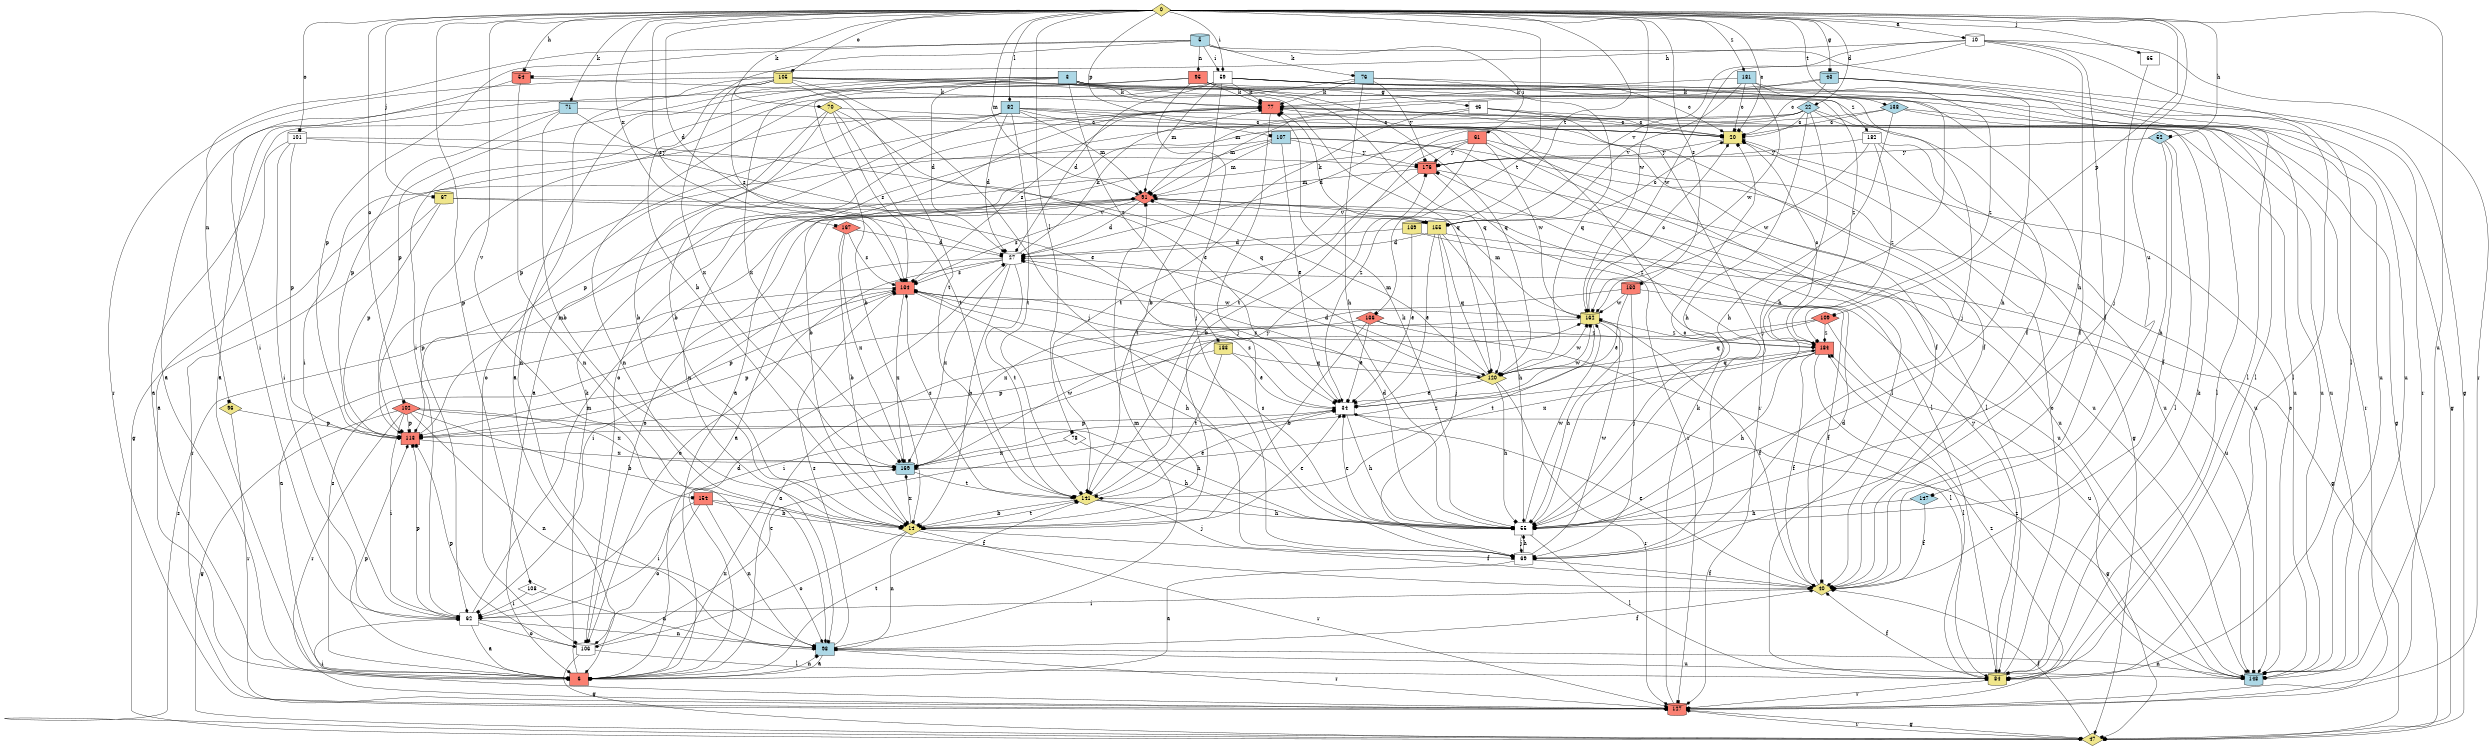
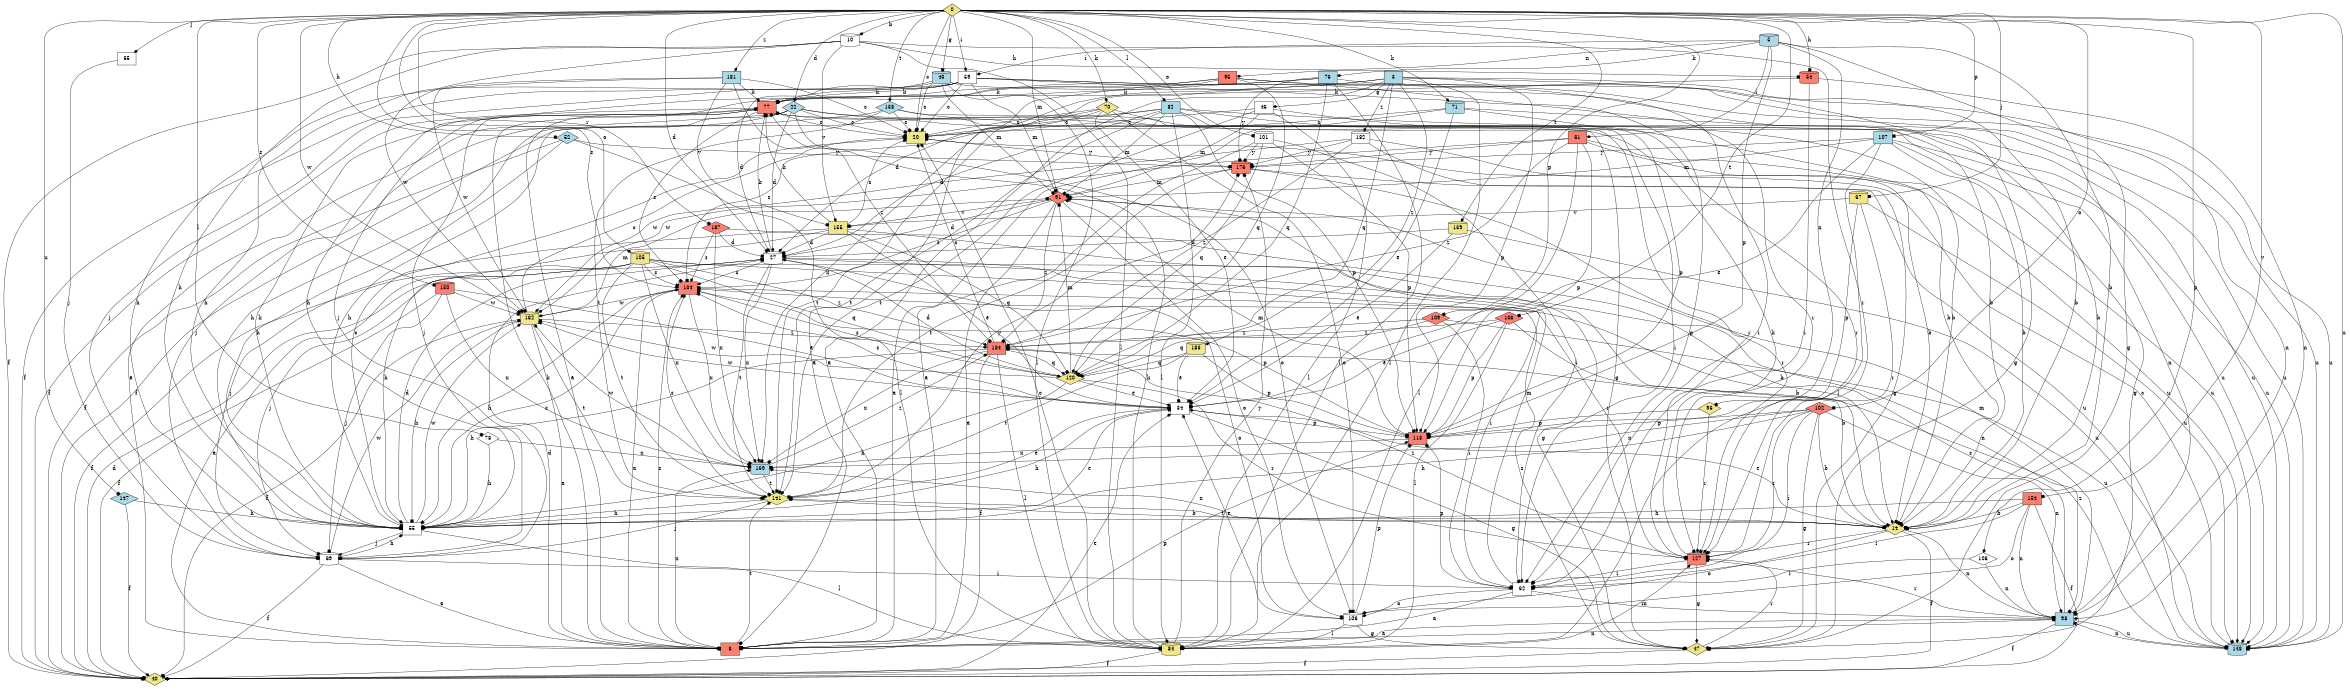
edge "0" -> "10": label "a" -> "b"
edge "105" -> "77": removed, label "k"
edge "0" -> "167": label "x" -> "r"
edge "61" -> "34": now "61" -> "184"
edge "154" -> "55": added, label "h"
edge "40" -> "62": now "69" -> "62"
